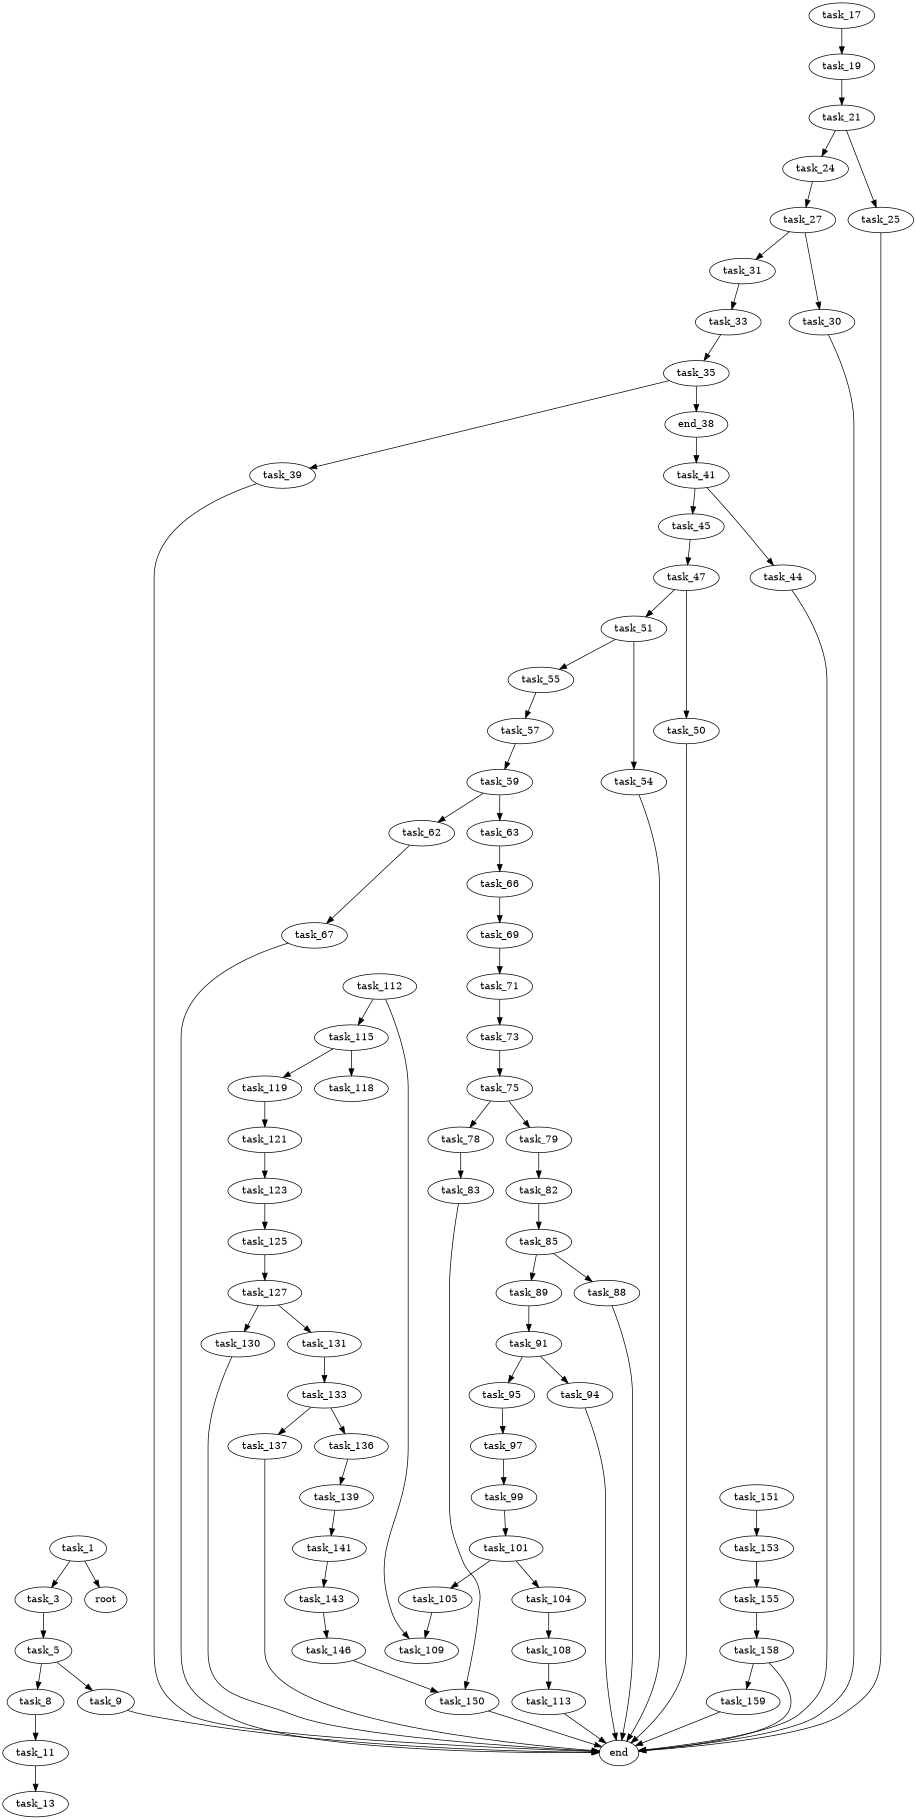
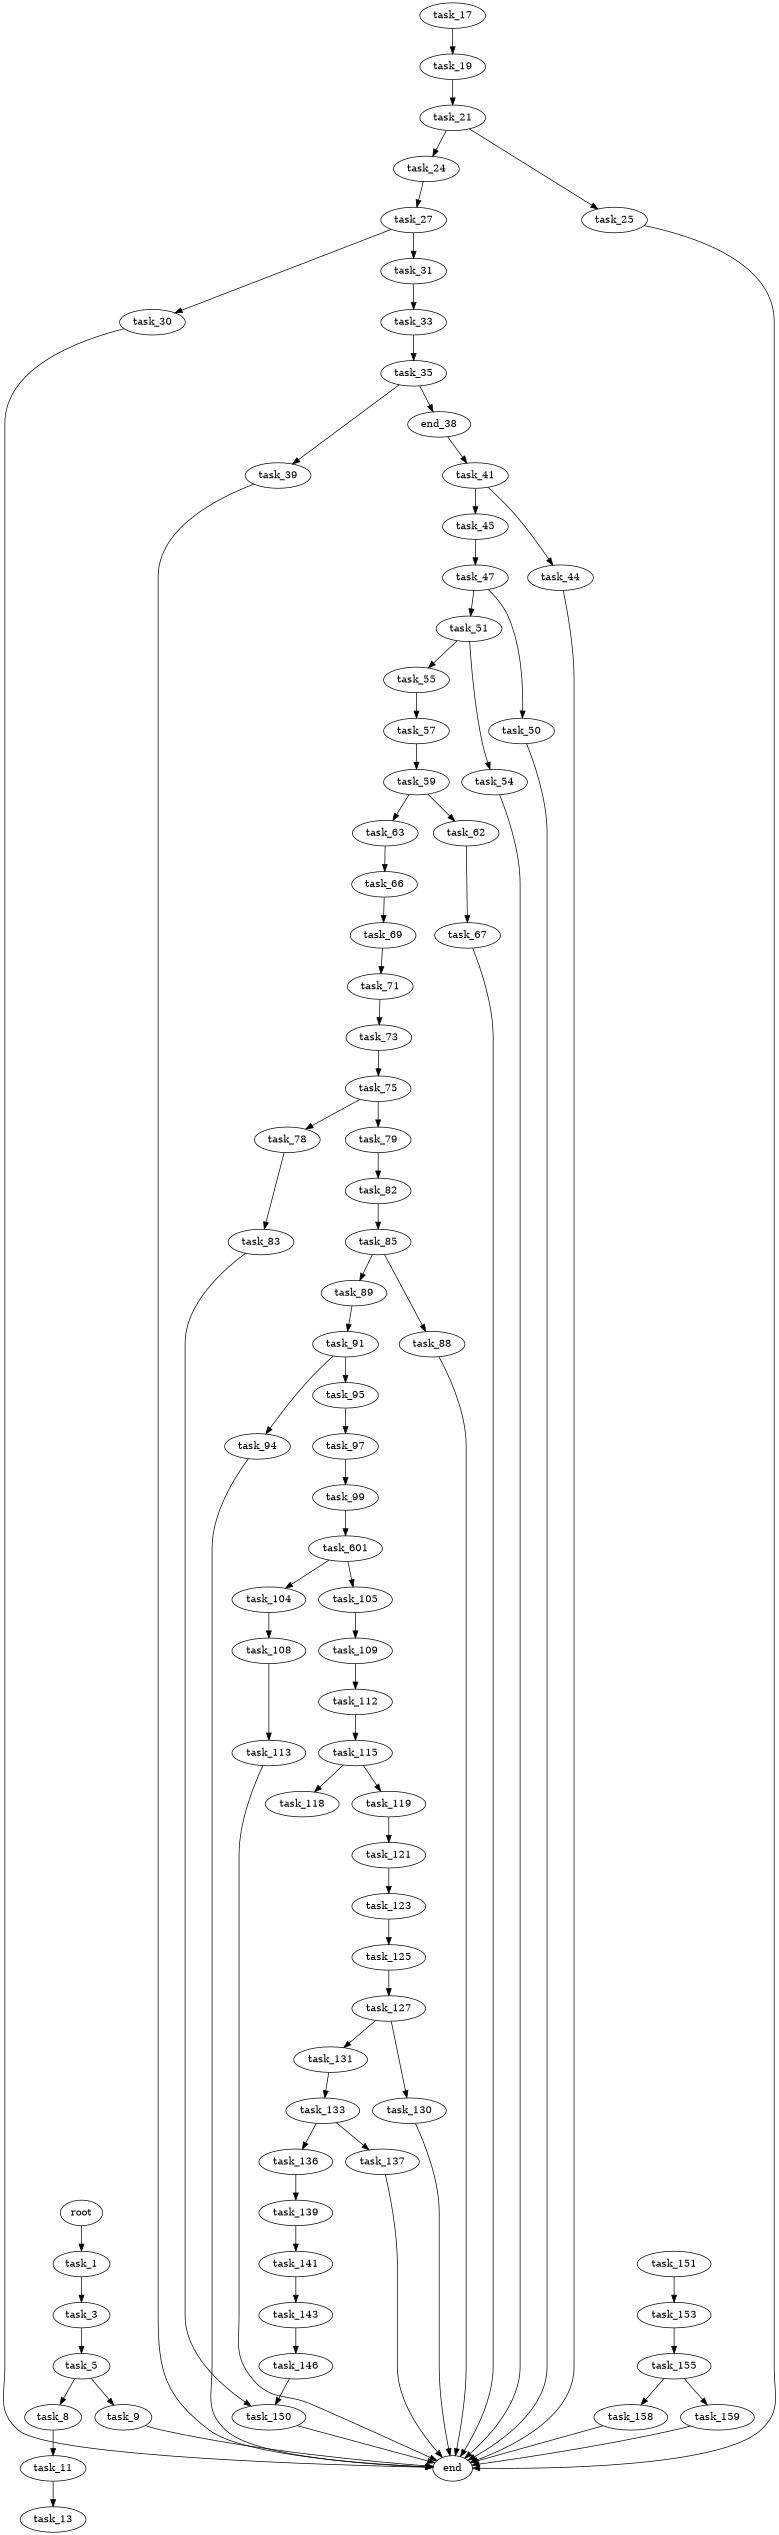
edge "task_112" -> "task_109": reversed
node "task_101": label "task_101" -> "task_601"
edge "task_1" -> "root": reversed
edge "task_158" -> "task_159": now "task_155" -> "task_159"
